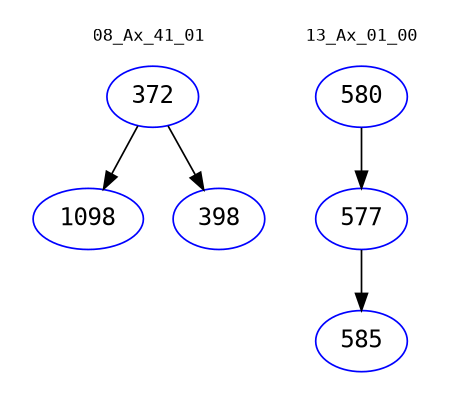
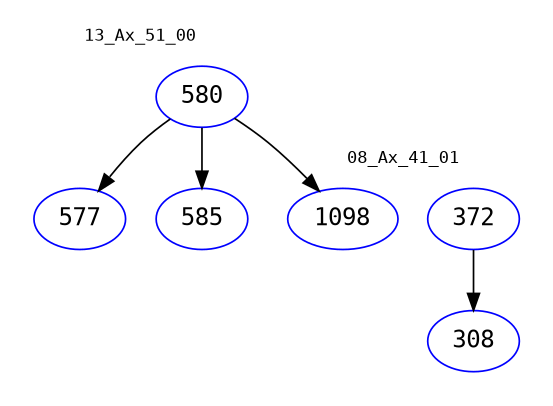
cluster "13_Ax_01_00": label "13_Ax_01_00" -> "13_Ax_51_00"
edge "372" -> "1098": now "580" -> "1098"
node "398": label "398" -> "308"
edge "577" -> "585": now "580" -> "585"
